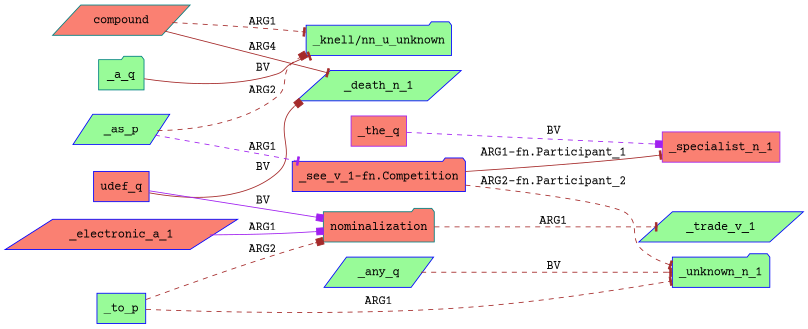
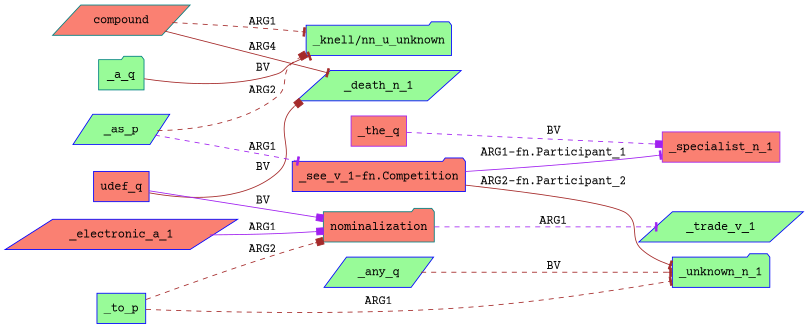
edge "_see_v_1-fn.Competition" -> "_specialist_n_1": color brown -> purple
edge "_see_v_1-fn.Competition" -> "_unknown_n_1": style dashed -> solid
edge "nominalization" -> "_trade_v_1": color brown -> purple
